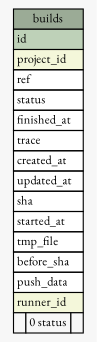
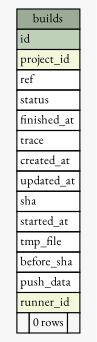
node "builds": text "0 status" -> "0 rows"
